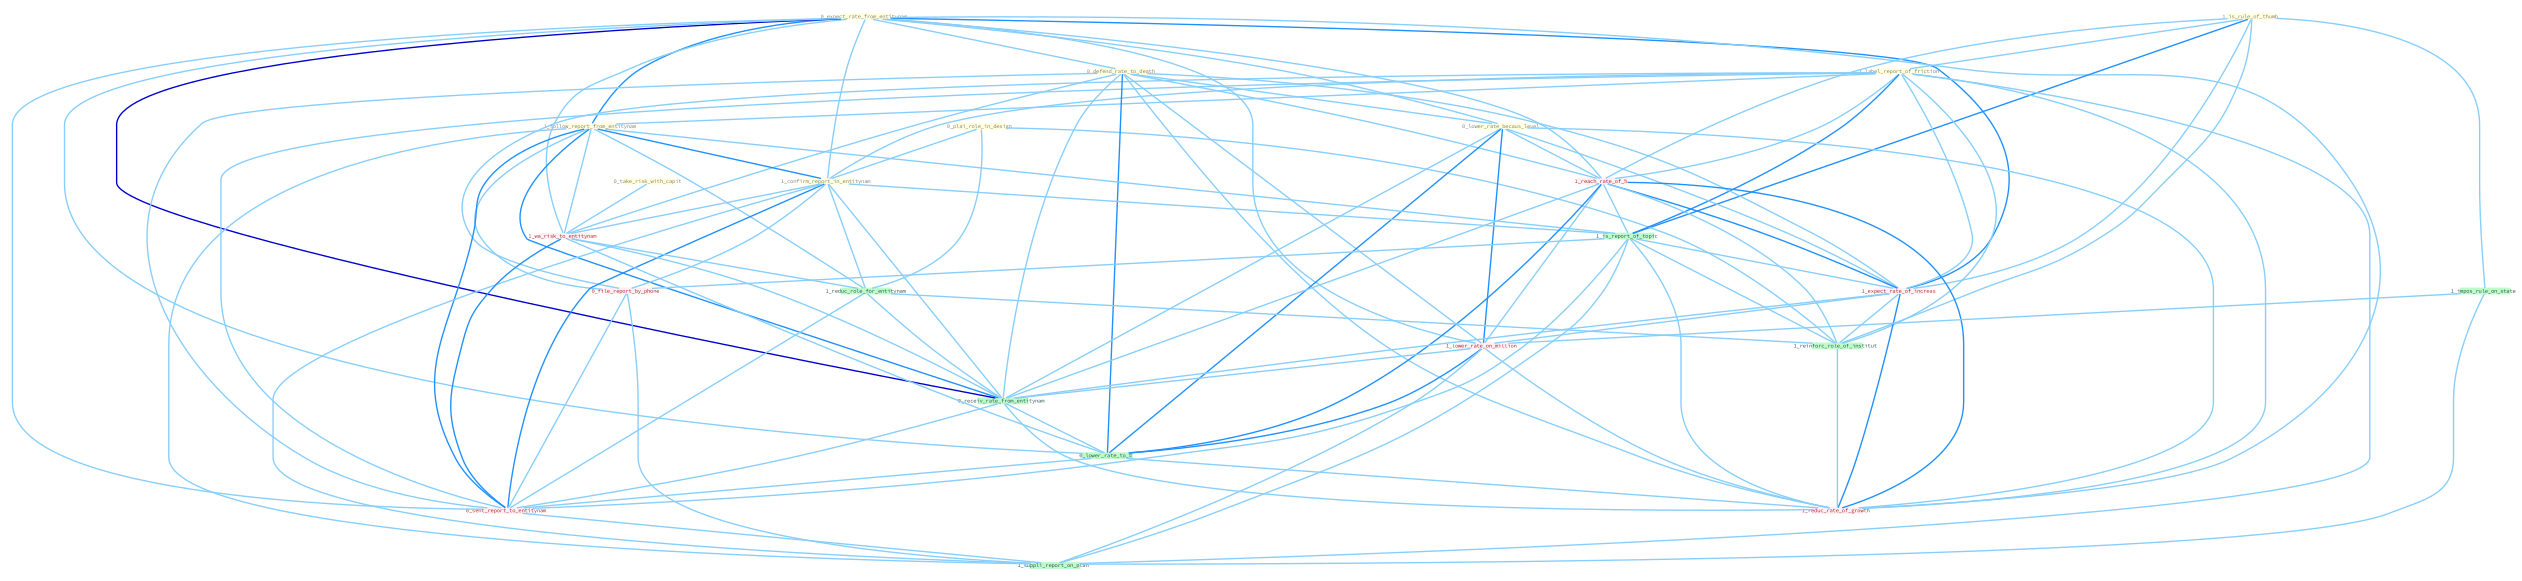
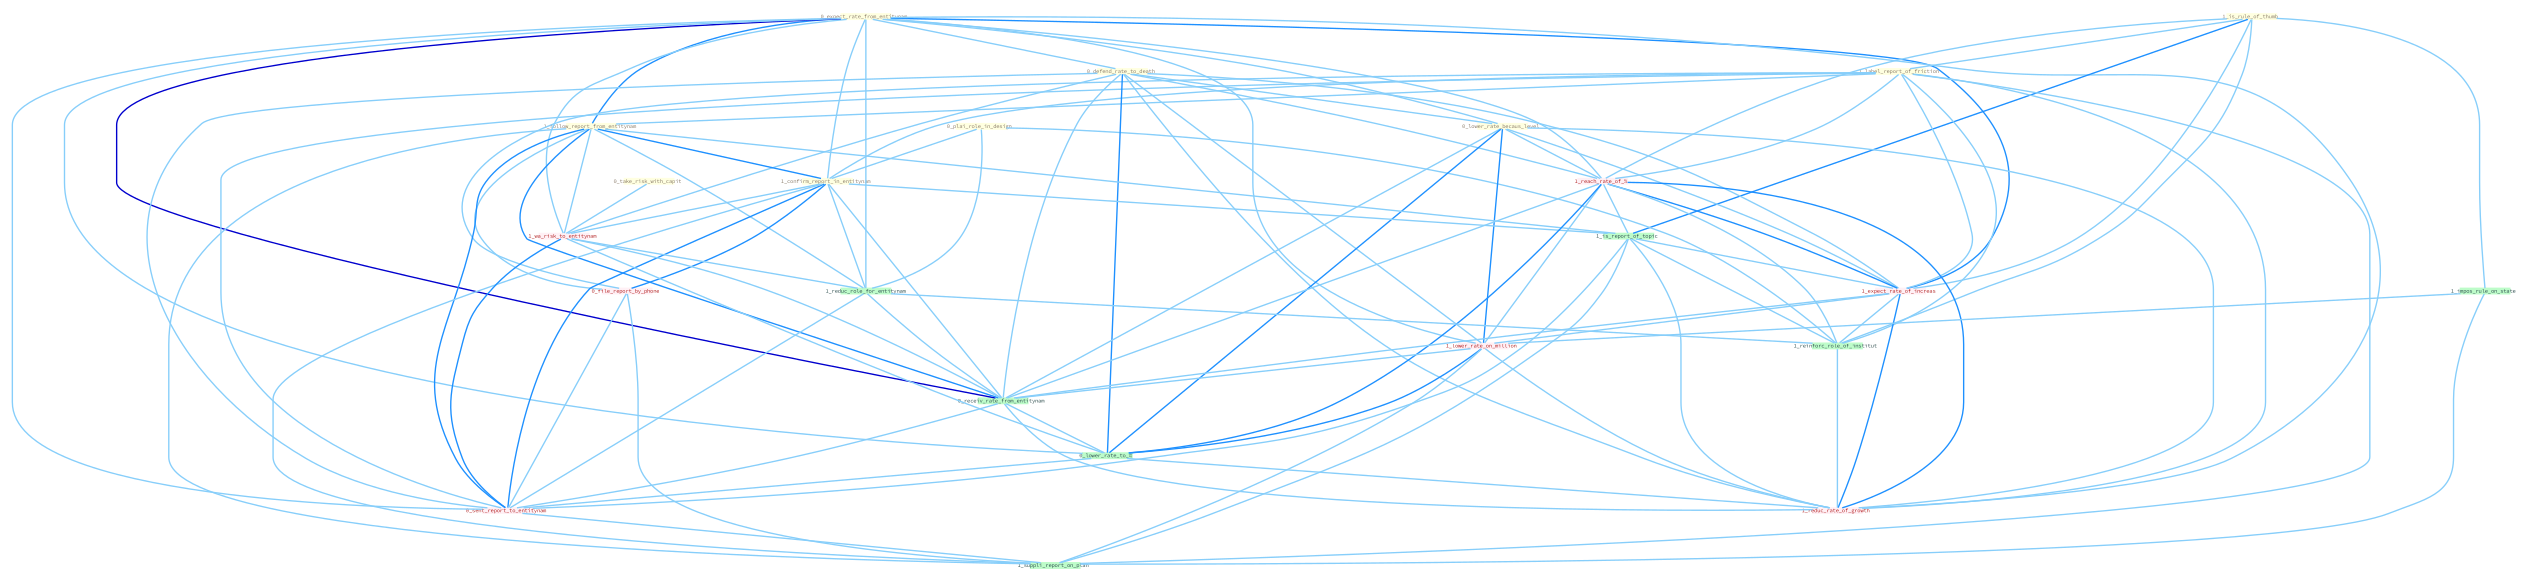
edge "0_expect_rate_from_entitynam" -- "1_reduc_role_for_entitynam": added
edge "1_label_report_of_friction" -- "1_is_report_of_topic": removed
edge "1_confirm_report_in_entitynam" -- "0_file_report_by_phone": color #87cefa -> #1e90ff
edge "1_is_report_of_topic" -- "0_file_report_by_phone": removed
